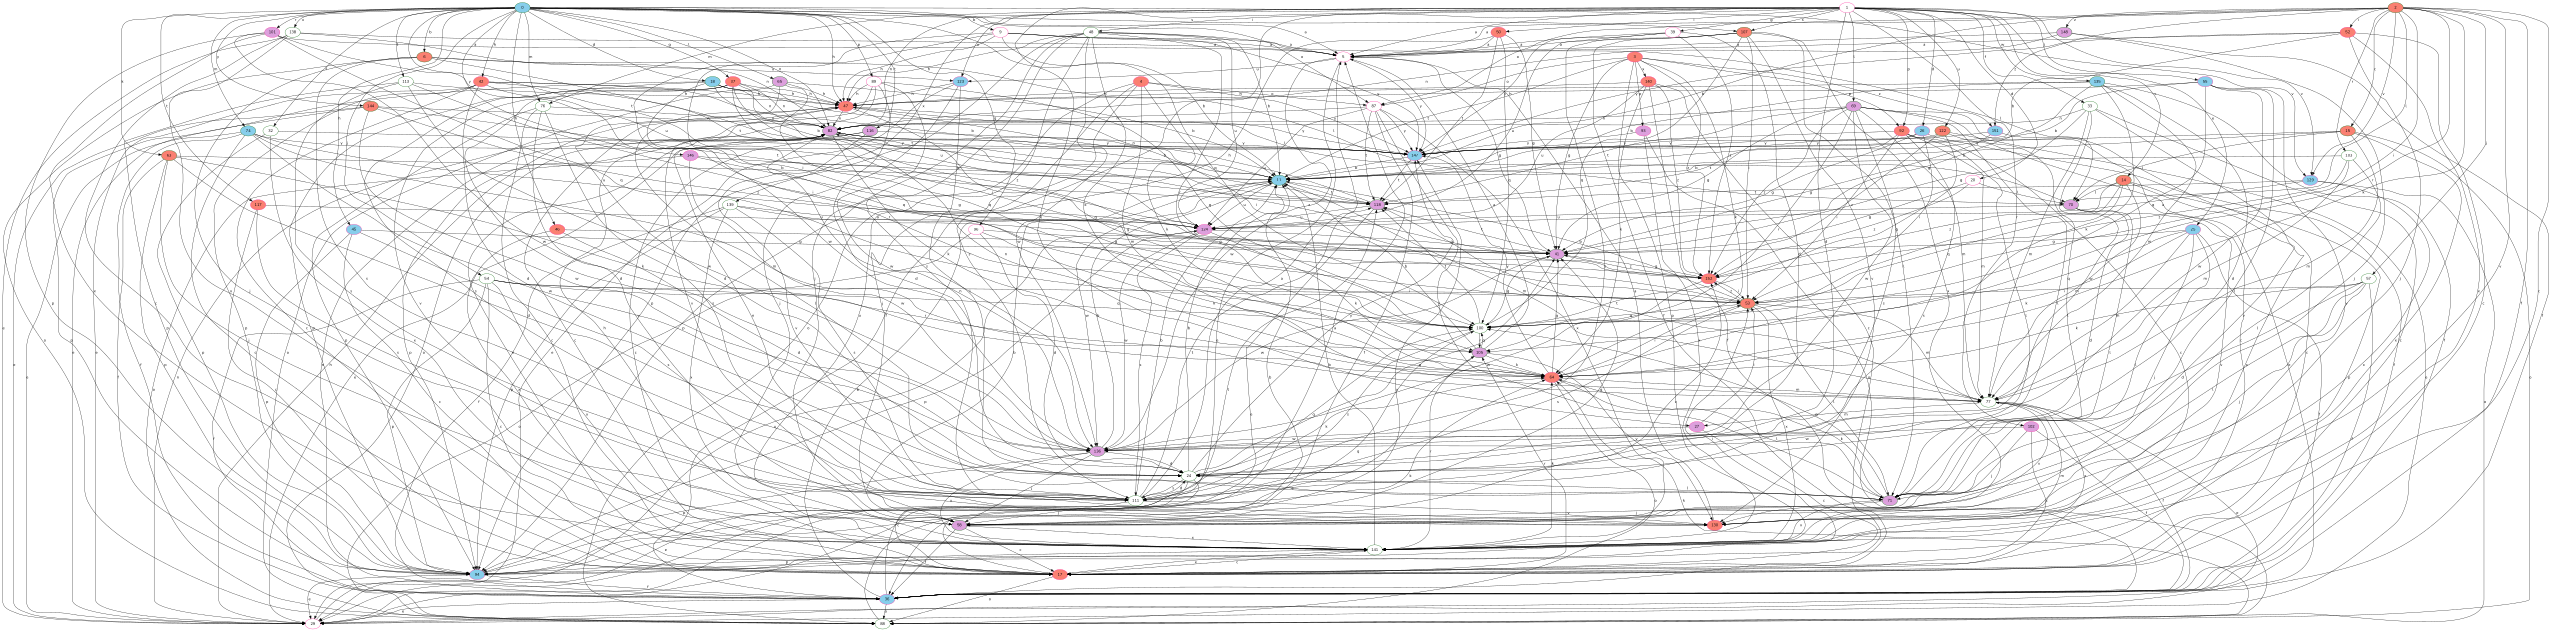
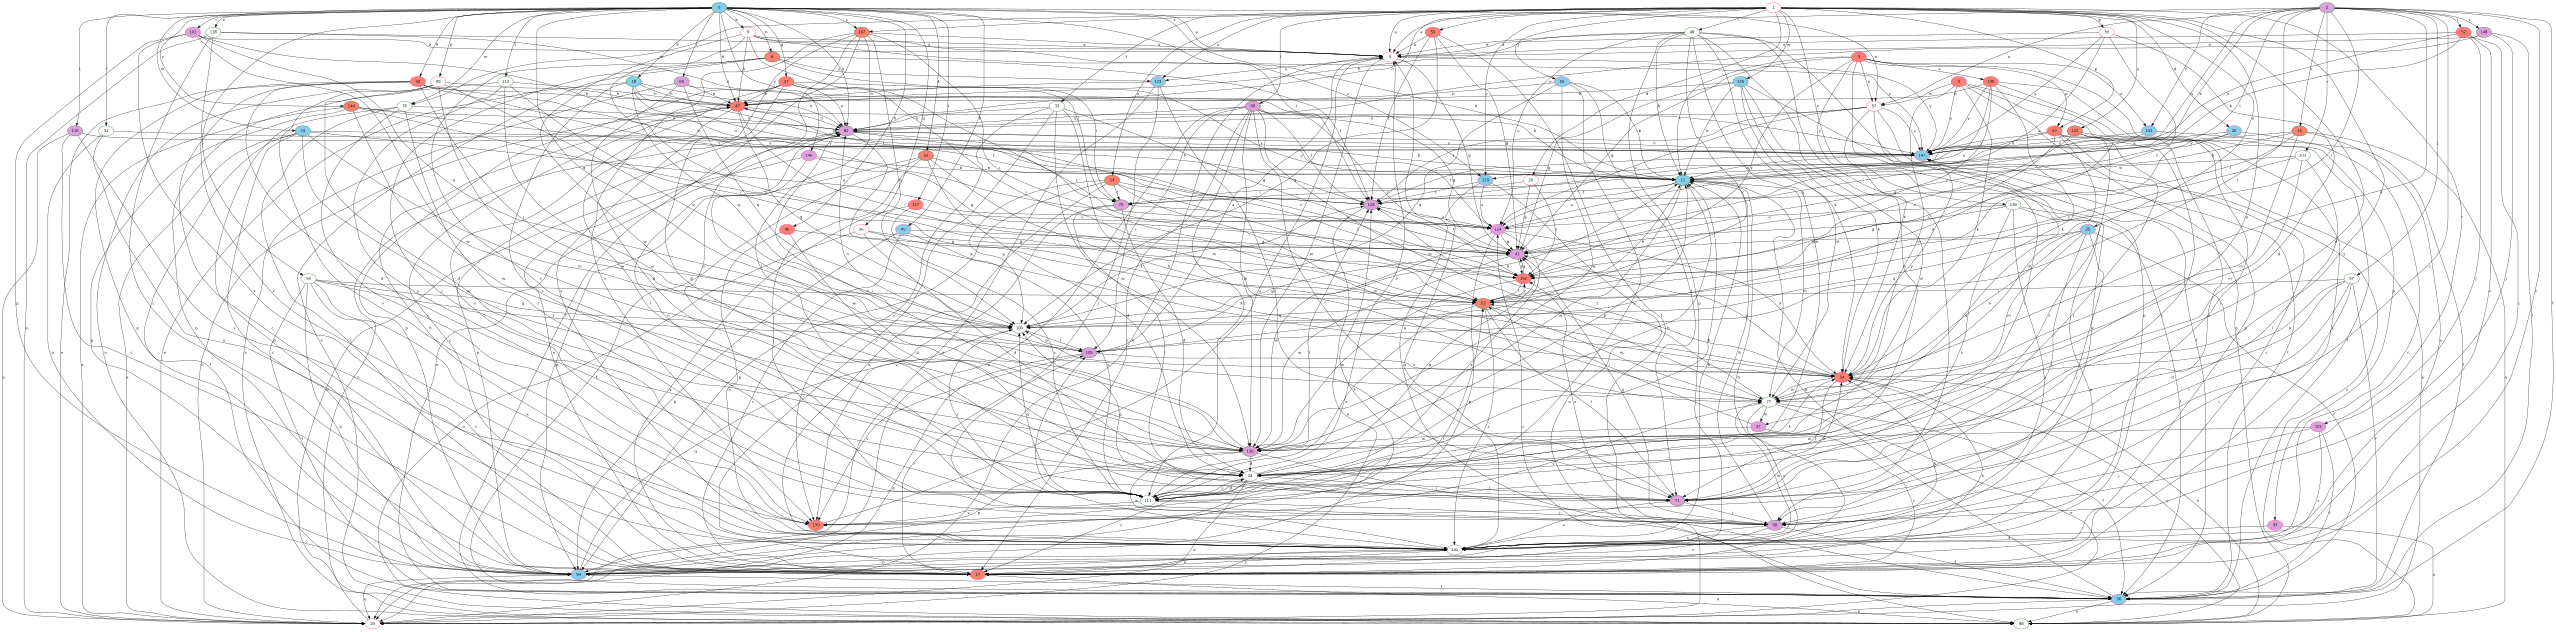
node "2": fillcolor salmon -> plum
edge "93" -> "147": now "140" -> "147"
